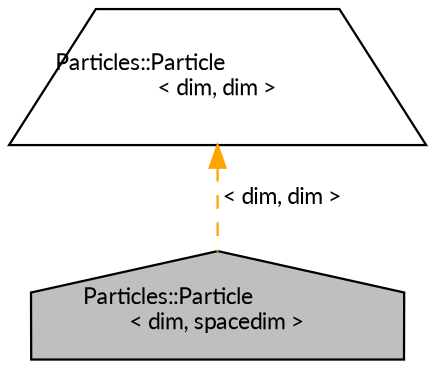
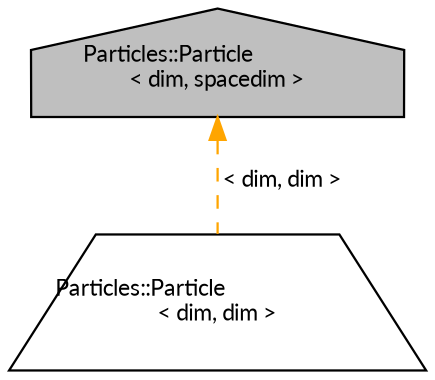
edge "Particles::Particle < dim, spacedim >" -> "Particles::Particle < dim, dim >": reversed
